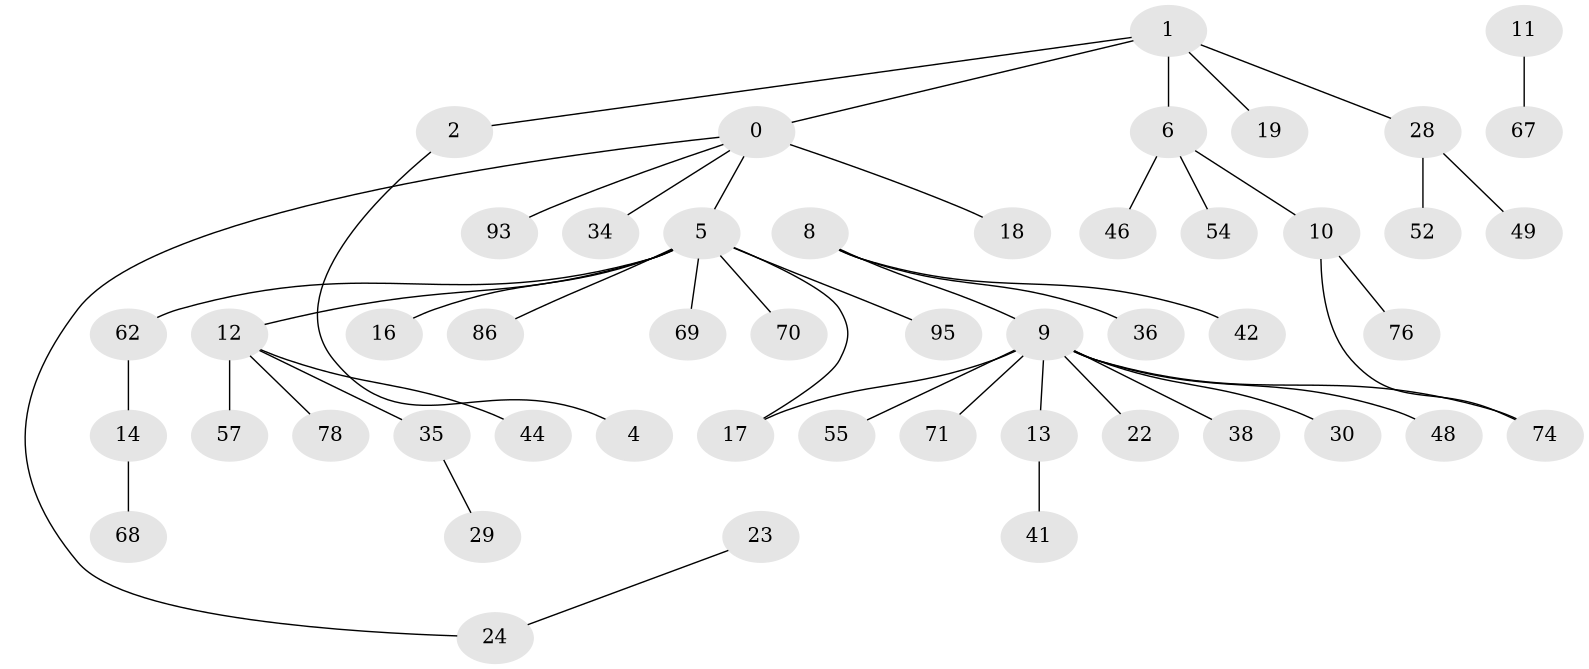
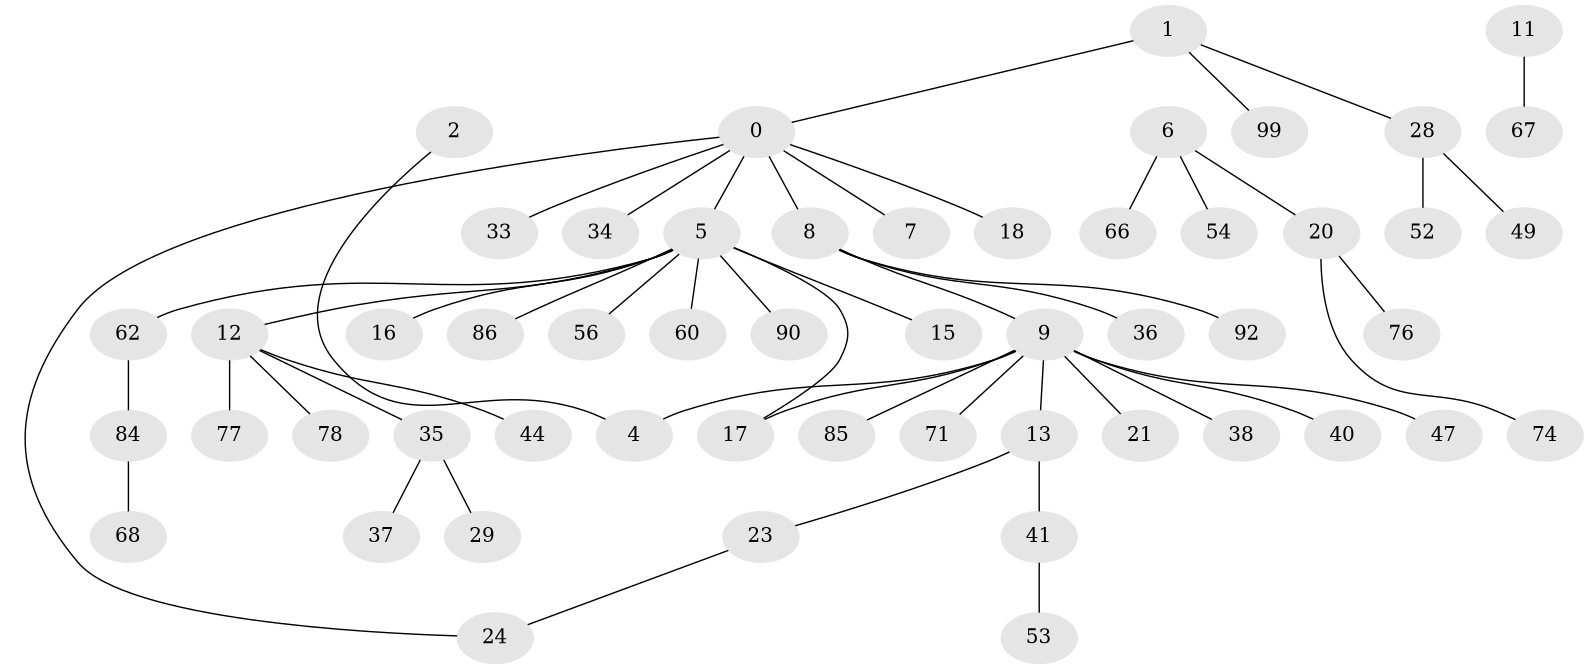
edge "1" -- "2": removed
edge "1" -- "6": removed
node "19": label "19" -> "99"
edge "0" -- "8": added
node "93": label "93" -> "33"
node "7": added
node "46": label "46" -> "66"
node "10": label "10" -> "20"
node "56": added
node "69": label "69" -> "60"
node "70": label "70" -> "90"
node "95": label "95" -> "15"
node "42": label "42" -> "92"
edge "9" -- "74": now "9" -- "4"
node "14": label "14" -> "84"
node "57": label "57" -> "77"
node "55": label "55" -> "85"
node "22": label "22" -> "21"
node "30": label "30" -> "40"
node "48": label "48" -> "47"
edge "13" -- "23": added
node "37": added
node "53": added
